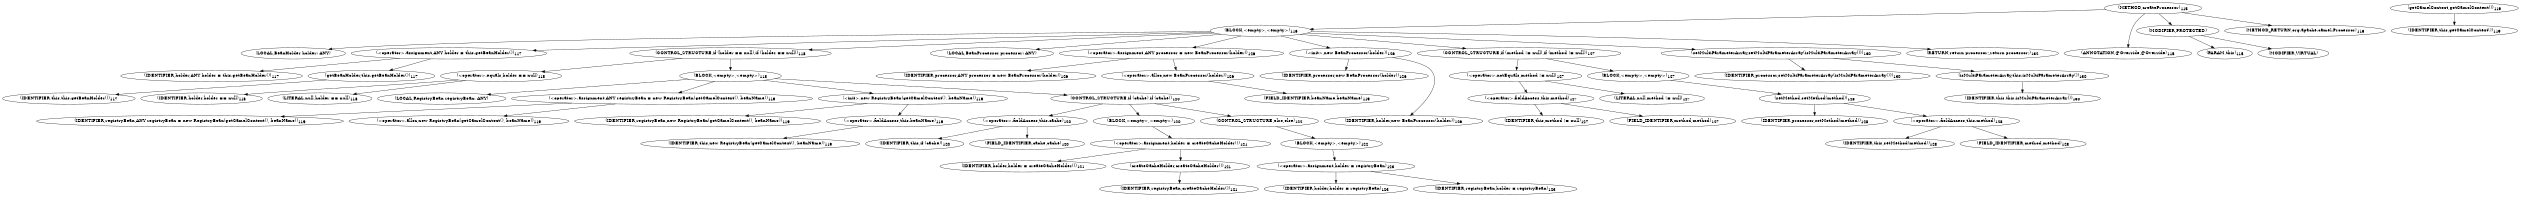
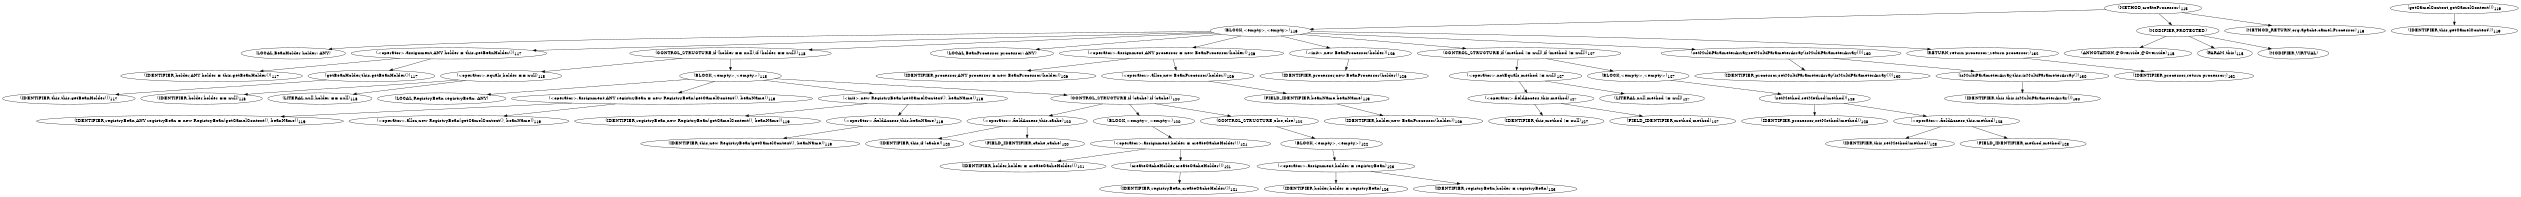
edge "(METHOD,createProcessor)" -> "(ANNOTATION,@Override,@Override)": now "(MODIFIER,PROTECTED)" -> "(ANNOTATION,@Override,@Override)"
edge "(<init>,new BeanProcessor(holder))" -> "(IDENTIFIER,holder,new BeanProcessor(holder))": now "(FIELD_IDENTIFIER,beanName,beanName)" -> "(IDENTIFIER,holder,new BeanProcessor(holder))"
node "(IDENTIFIER,processor,return processor;)": added
